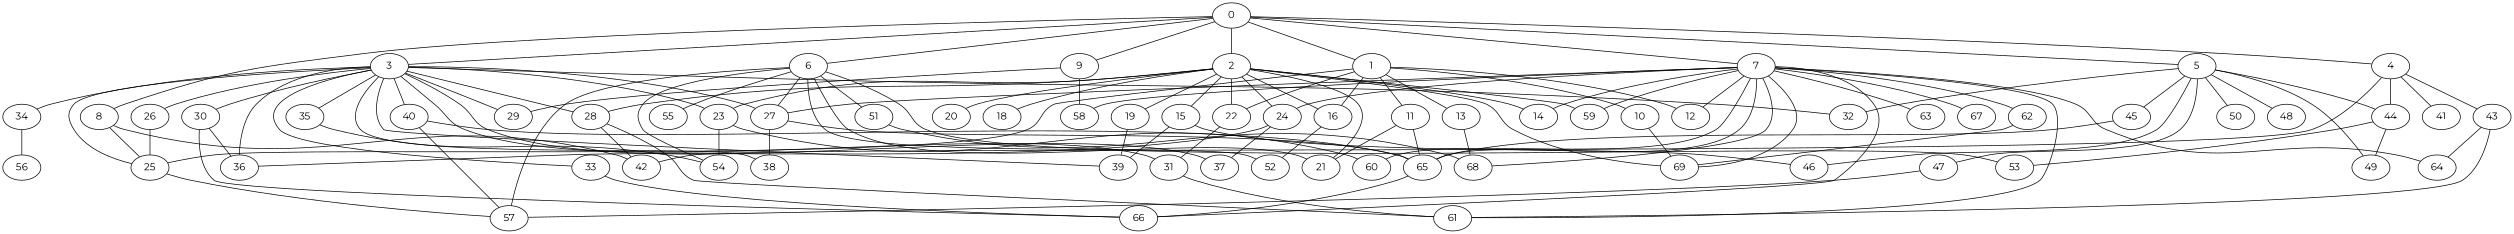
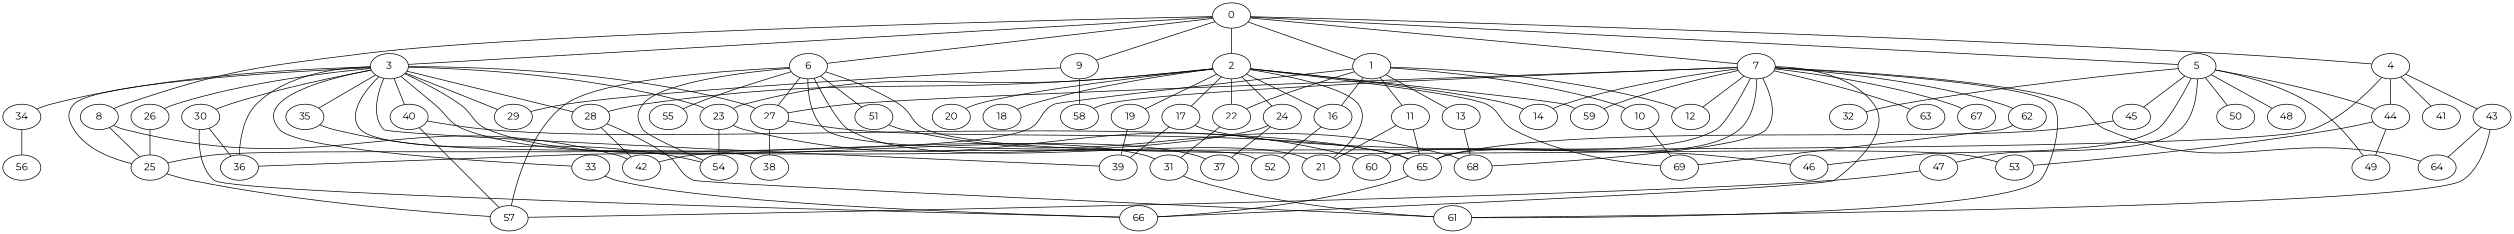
edge "7" -- "24": removed
edge "3" -- "32": removed
node "15": label "15" -> "17"
edge "7" -- "69": removed
